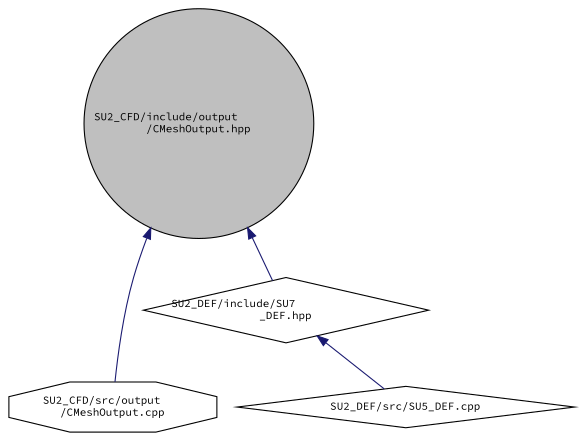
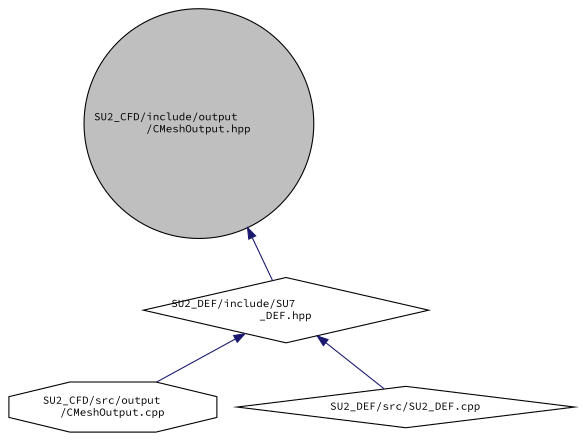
edge "SU2_CFD/src/output /CMeshOutput.cpp" -> "SU2_CFD/include/output /CMeshOutput.hpp": now "SU2_CFD/src/output /CMeshOutput.cpp" -> "SU2_DEF/include/SU7 _DEF.hpp"
node "SU2_DEF/src/SU5_DEF.cpp": label "SU2_DEF/src/SU5_DEF.cpp" -> "SU2_DEF/src/SU2_DEF.cpp"
